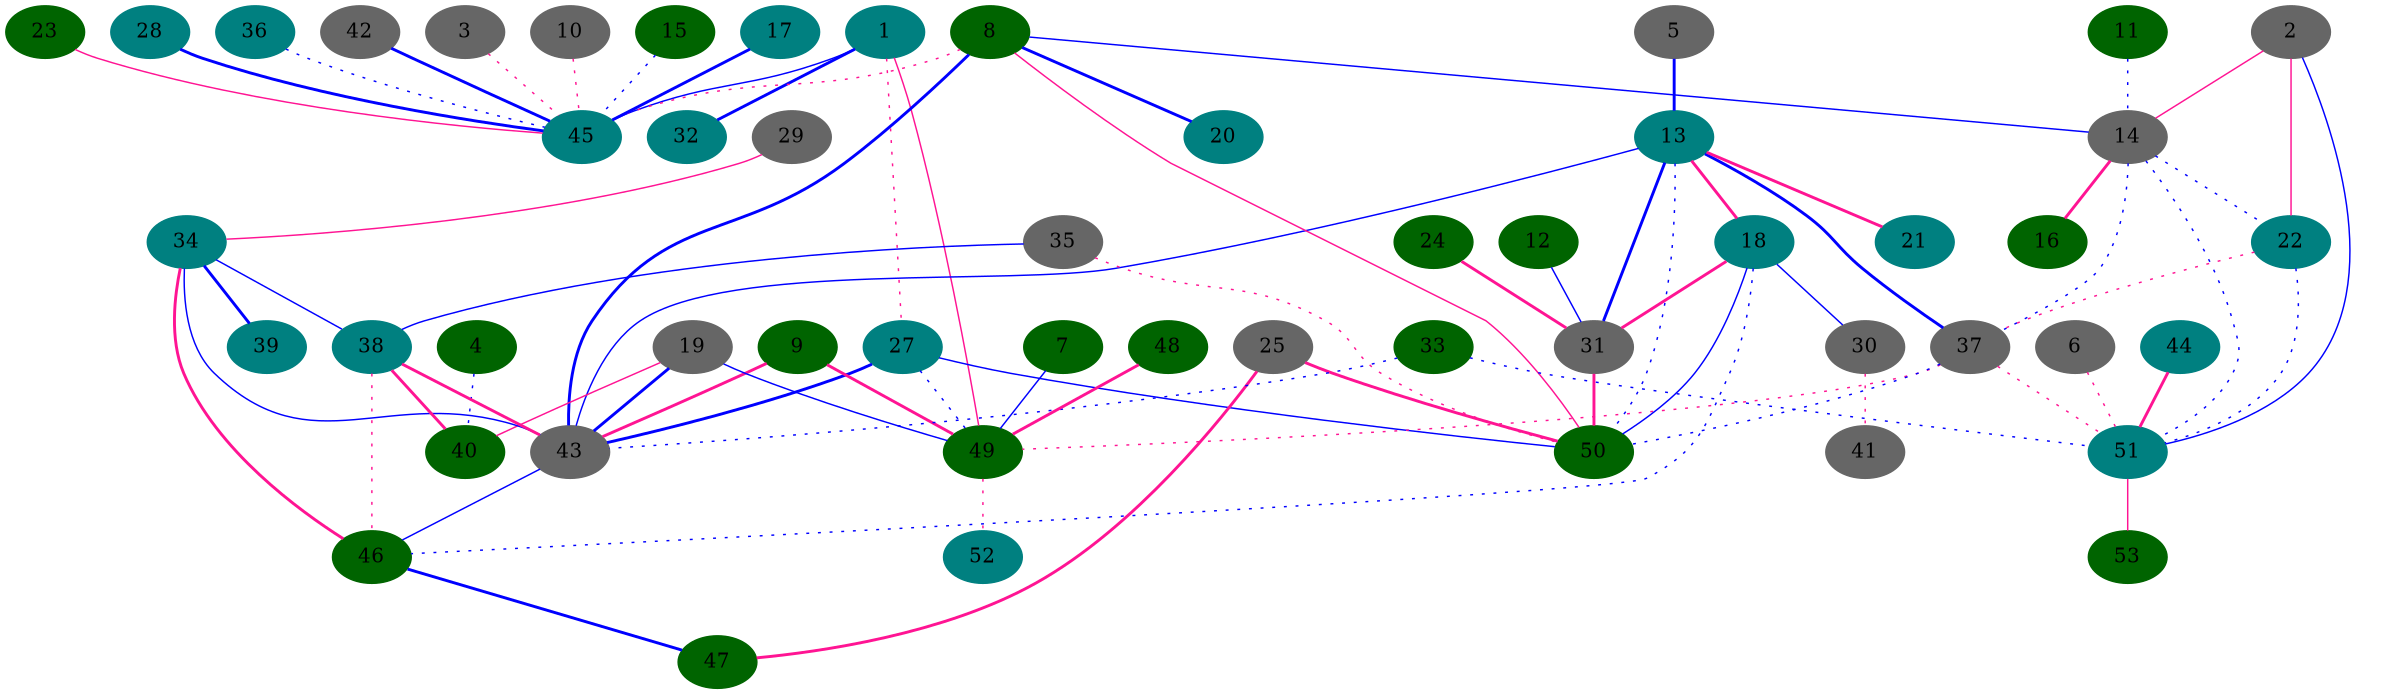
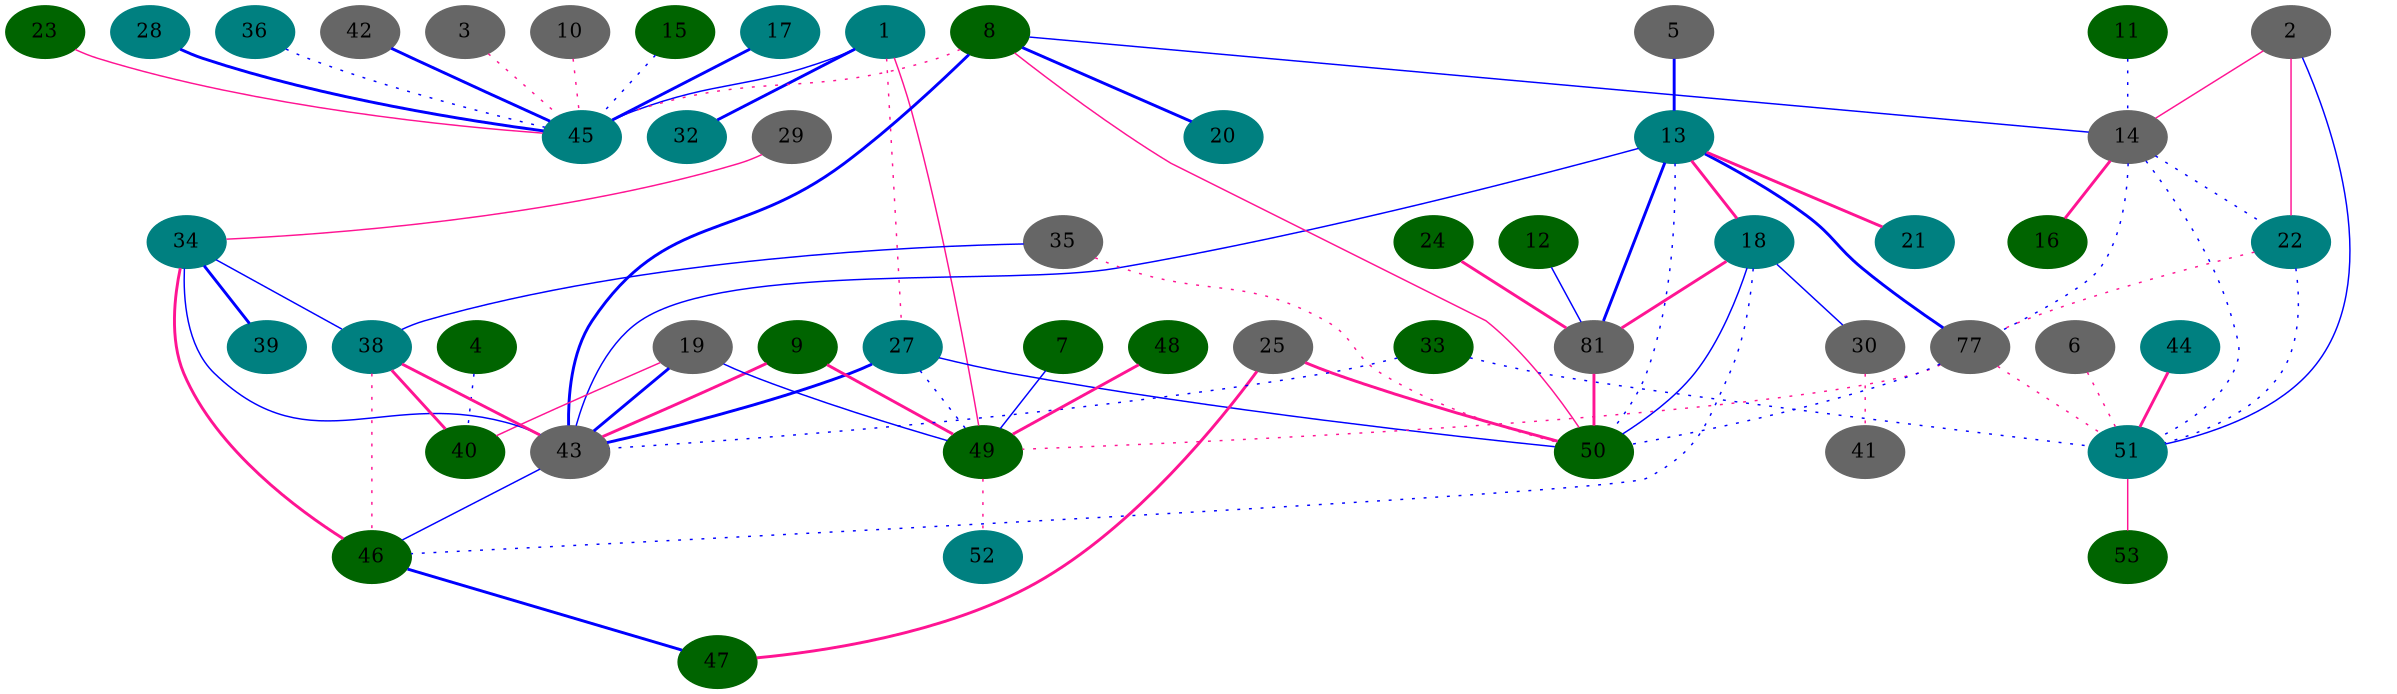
node "31": label "31" -> "81"
node "37": label "37" -> "77"
